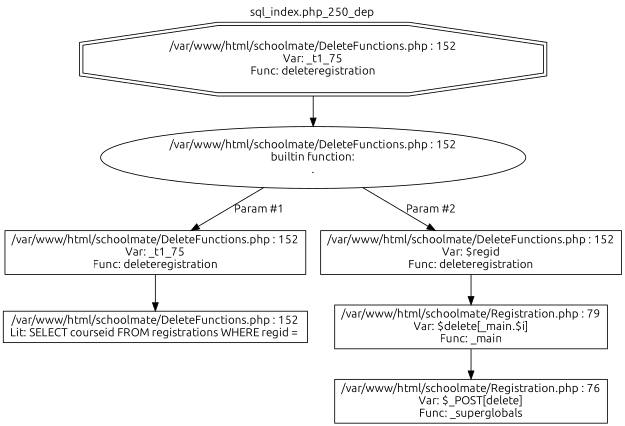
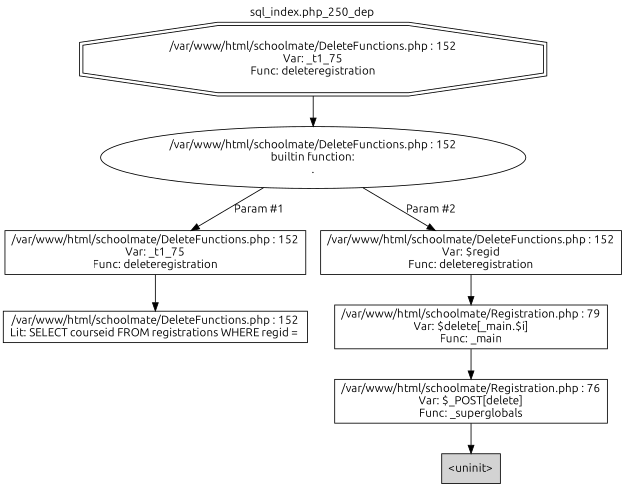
node "<uninit>": added
